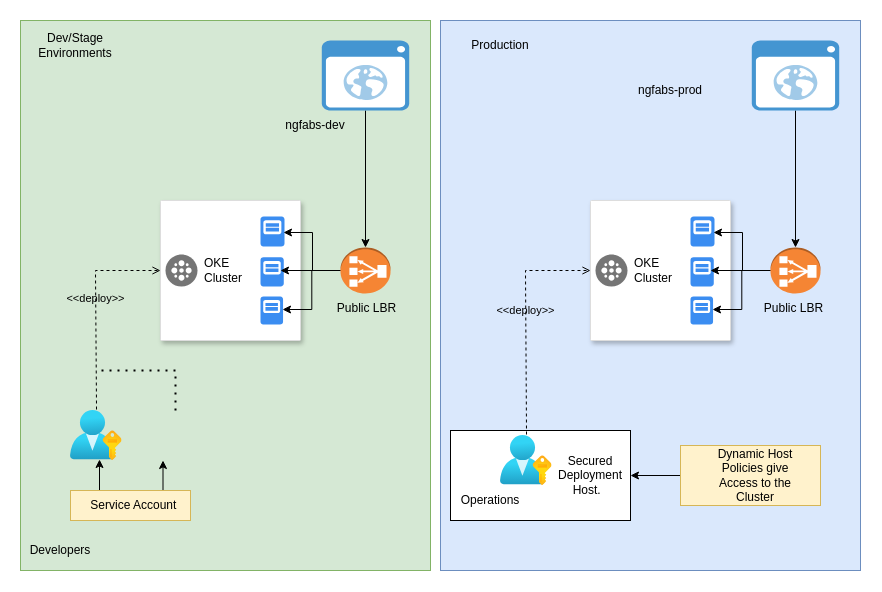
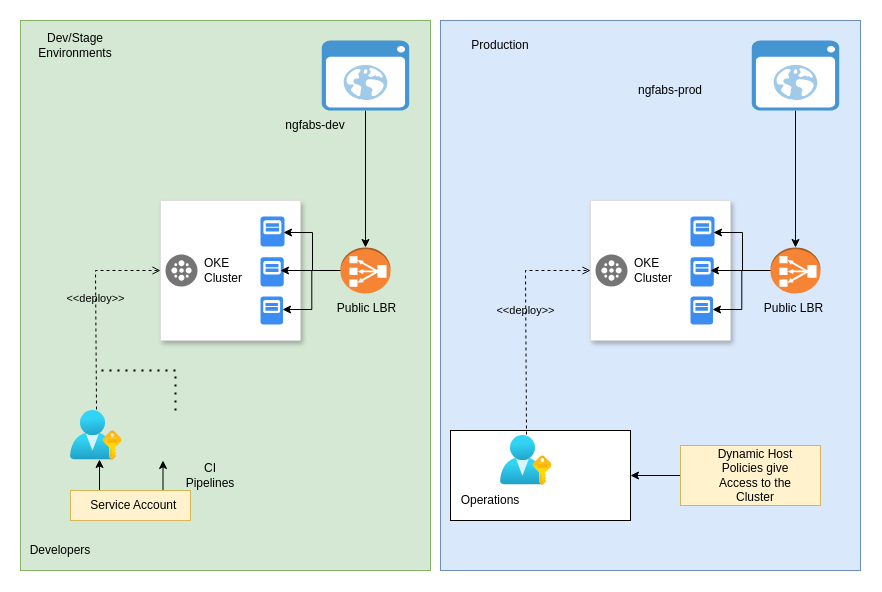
node "CI Pipelines": added
node "Secured Deployment Host.": removed
